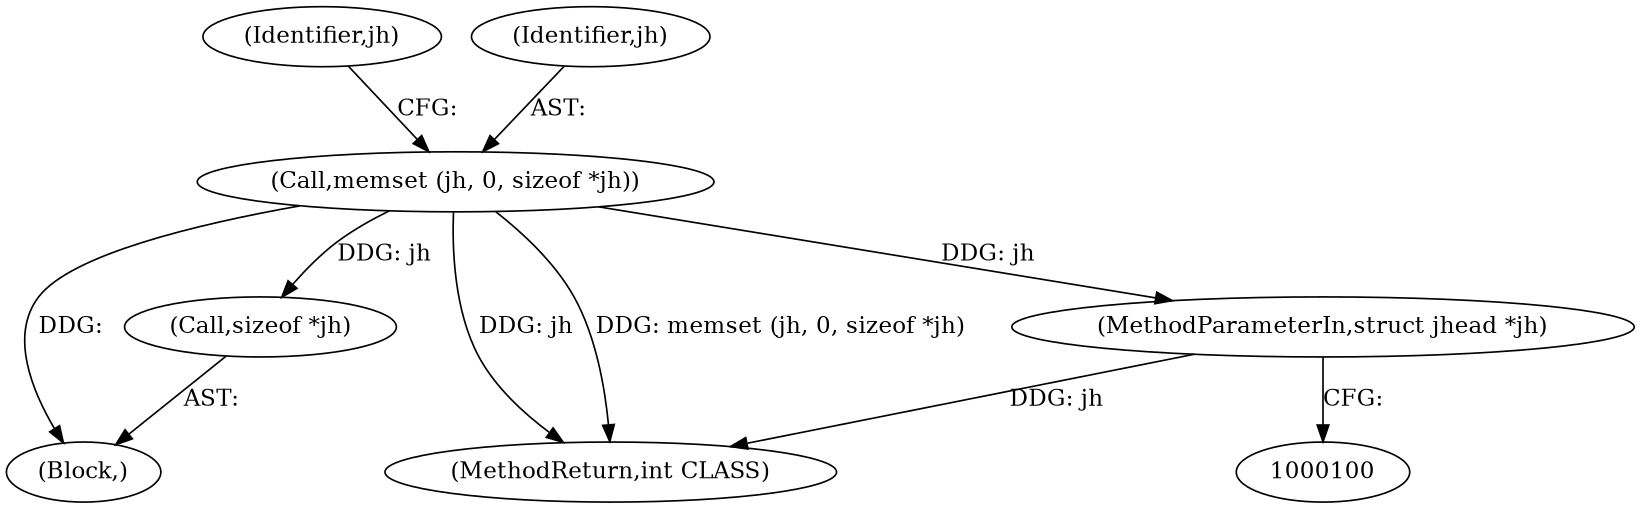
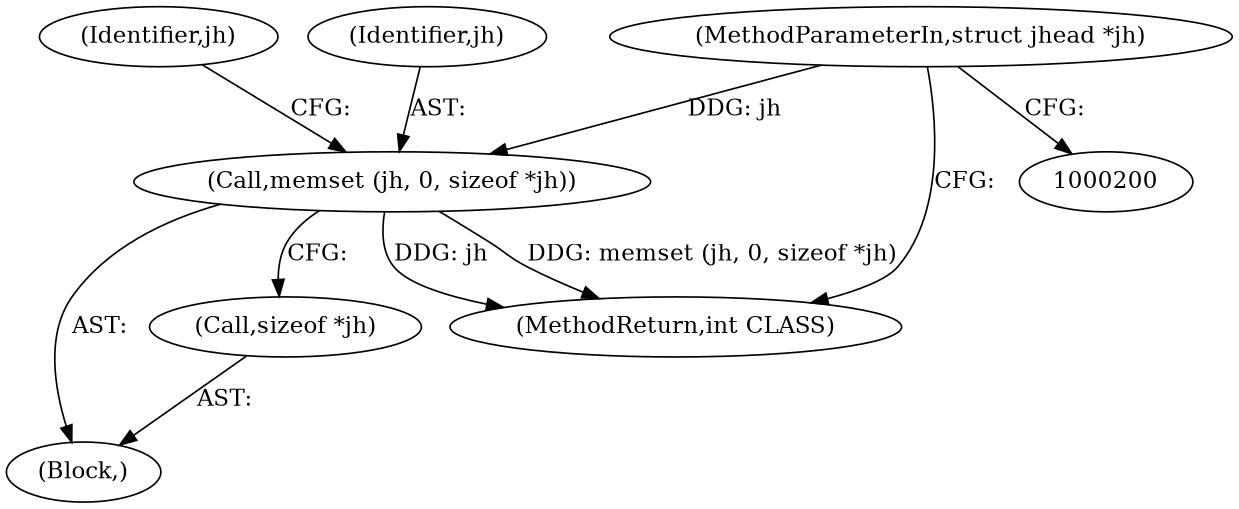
edge "(Call,memset (jh, 0, sizeof *jh))" -> "(MethodParameterIn,struct jhead *jh)": reversed
edge "(Call,memset (jh, 0, sizeof *jh))" -> "(Call,sizeof *jh)": label "DDG: jh" -> "CFG: "
edge "(Call,memset (jh, 0, sizeof *jh))" -> "(Block,)": label "DDG: " -> "AST: "
edge "(MethodParameterIn,struct jhead *jh)" -> "(MethodReturn,int CLASS)": label "DDG: jh" -> "CFG: "
node "1000100": label "1000100" -> "1000200"
